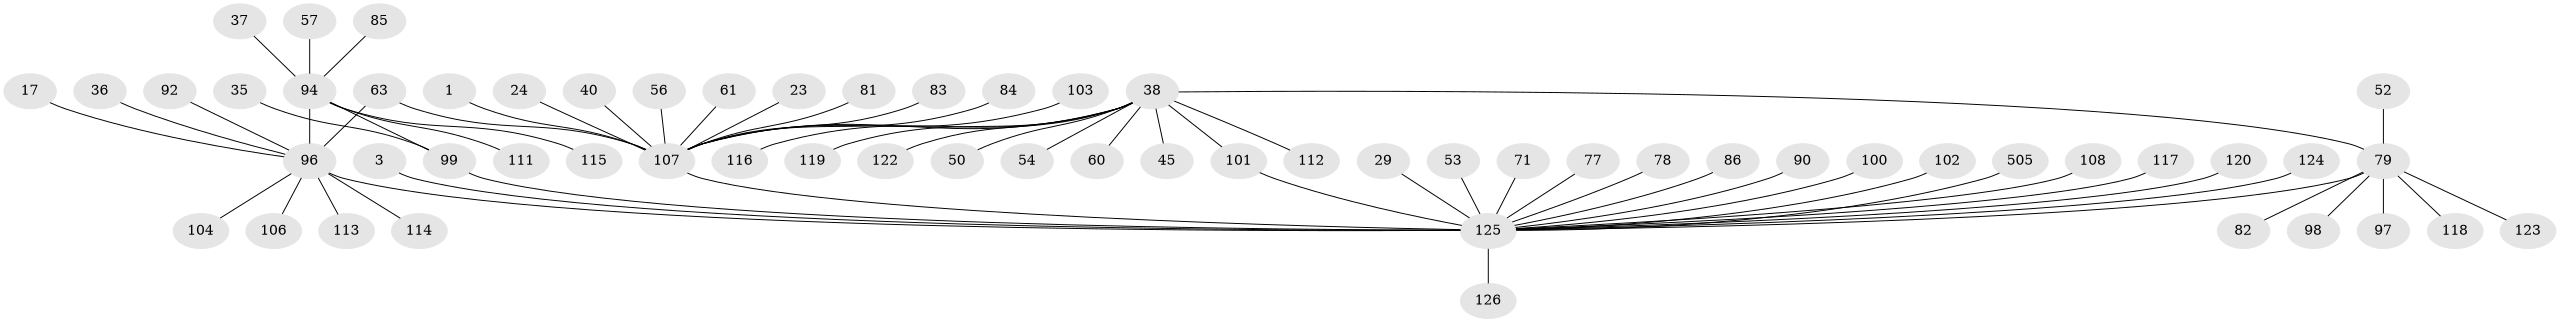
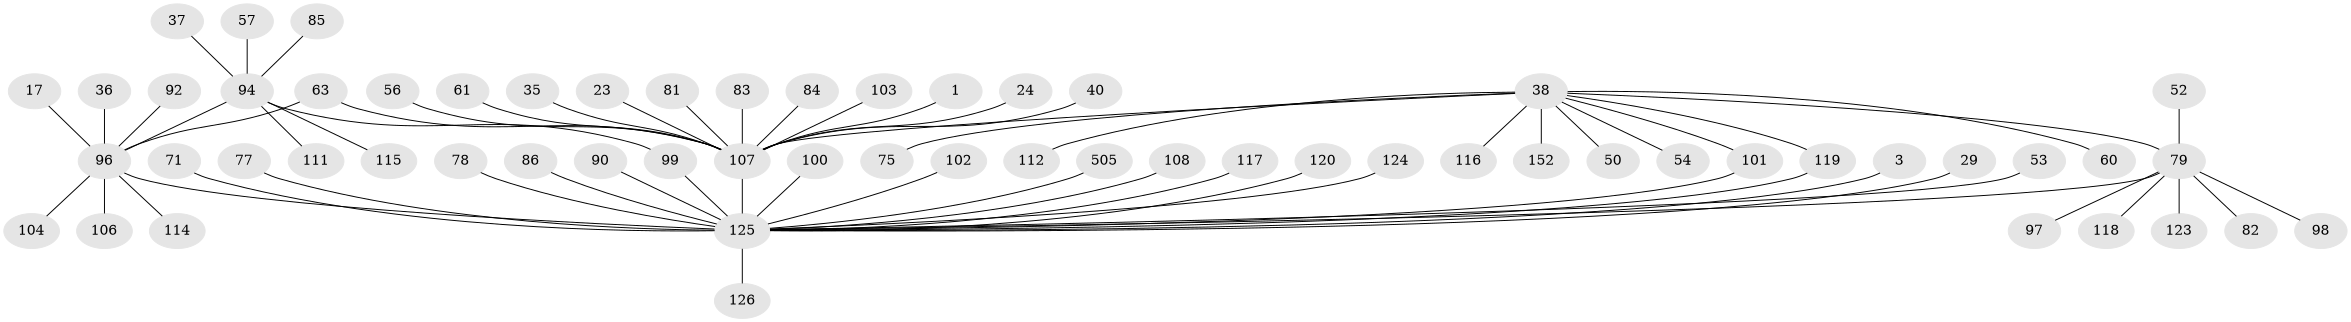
edge "35" -- "99": now "35" -- "107"
node "122": label "122" -> "152"
node "45": label "45" -> "75"
edge "119" -- "125": added
node "113": removed
